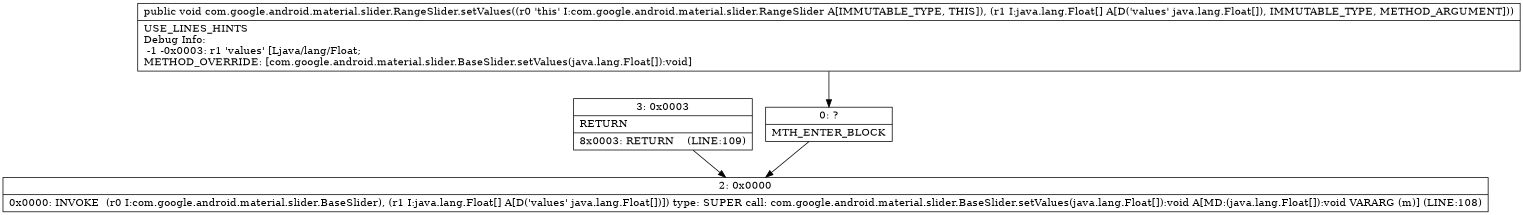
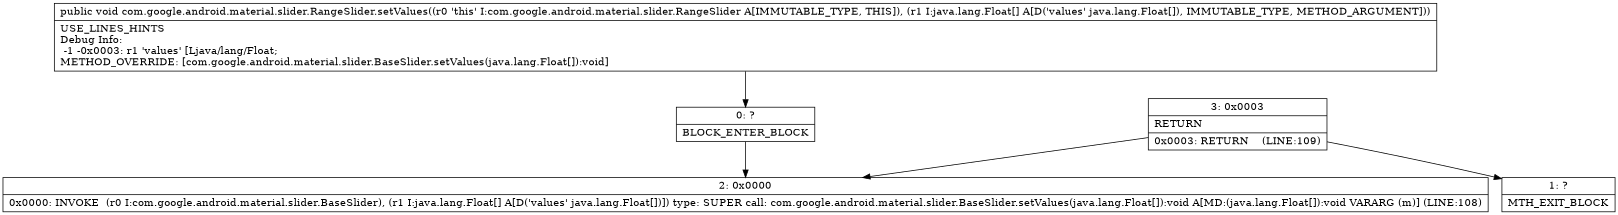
node "0: ?": text "MTH_ENTER_BLOCK" -> "BLOCK_ENTER_BLOCK"
node "3: 0x0003": text "8x0003: RETURN    (LINE:109)" -> "0x0003: RETURN    (LINE:109)"
node "1: ?": added
